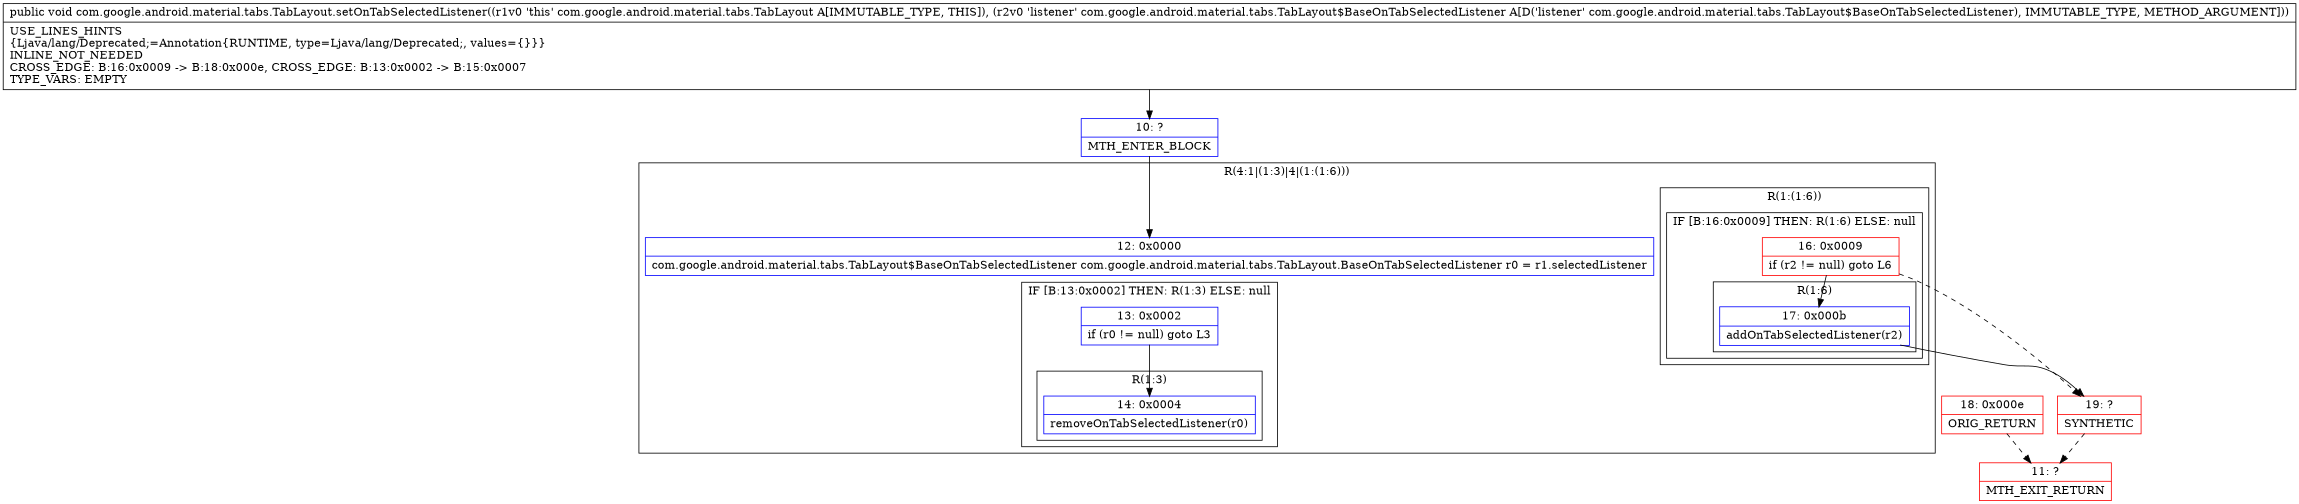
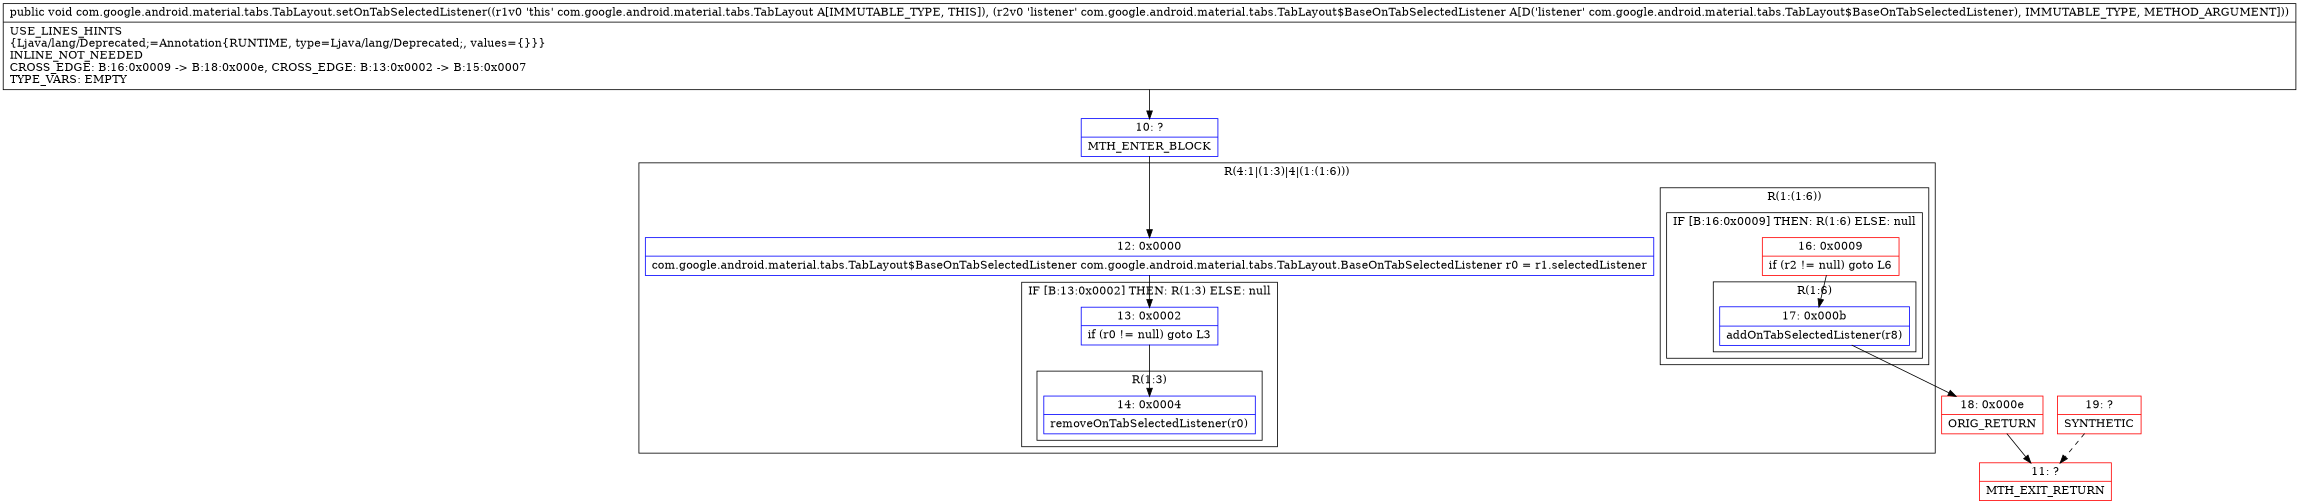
edge "12: 0x0000" -> "13: 0x0002": added
edge "16: 0x0009" -> "19: ?": removed
node "17: 0x000b": text "addOnTabSelectedListener(r2)" -> "addOnTabSelectedListener(r8)"
edge "17: 0x000b" -> "19: ?": now "17: 0x000b" -> "18: 0x000e"
edge "18: 0x000e" -> "11: ?": style dashed -> solid
